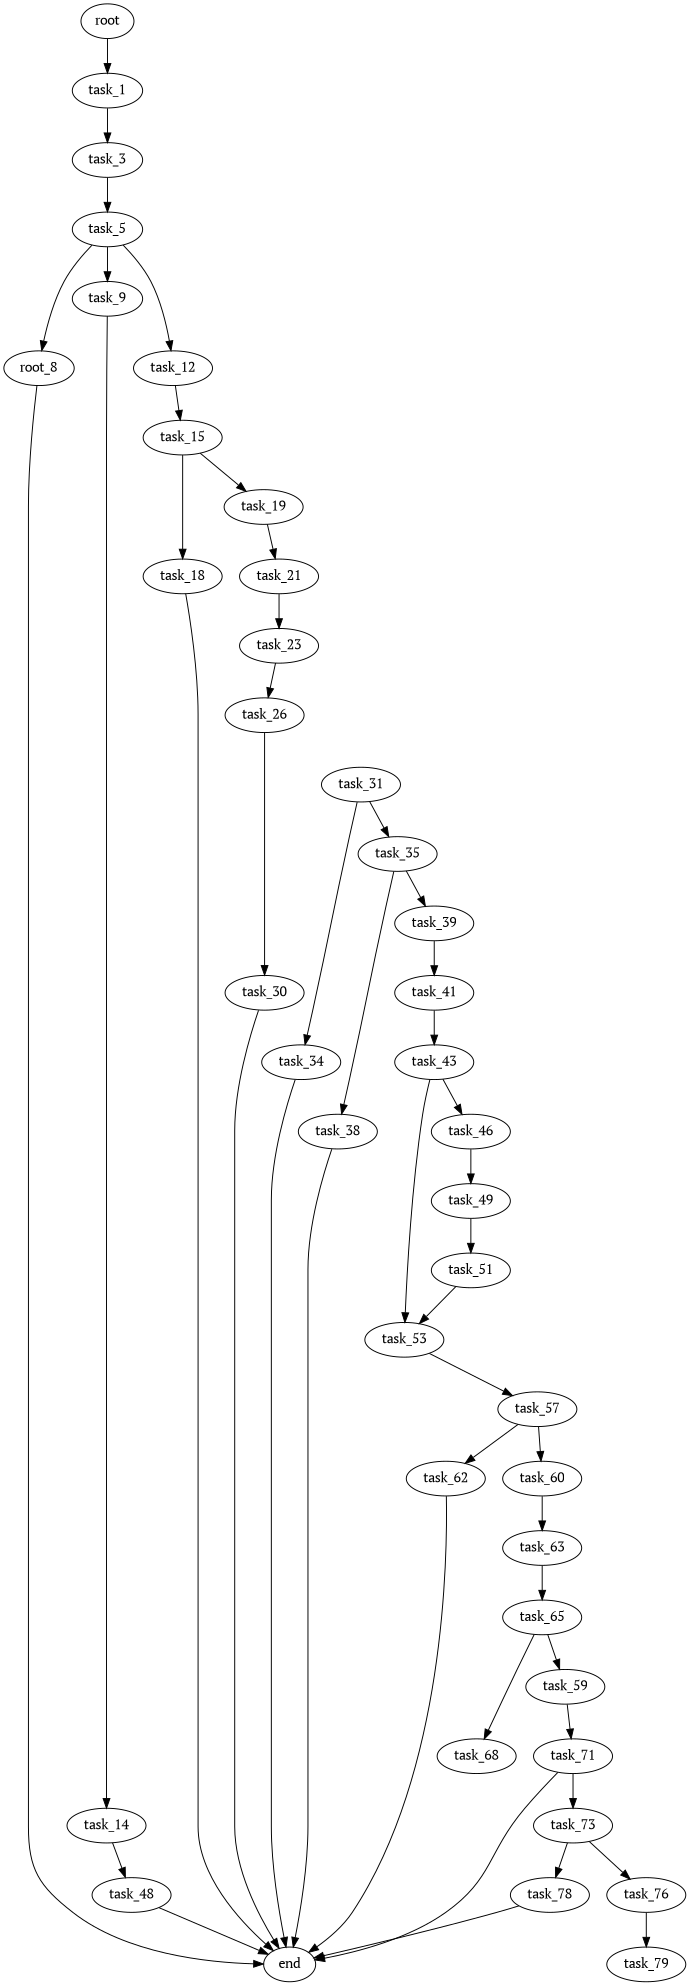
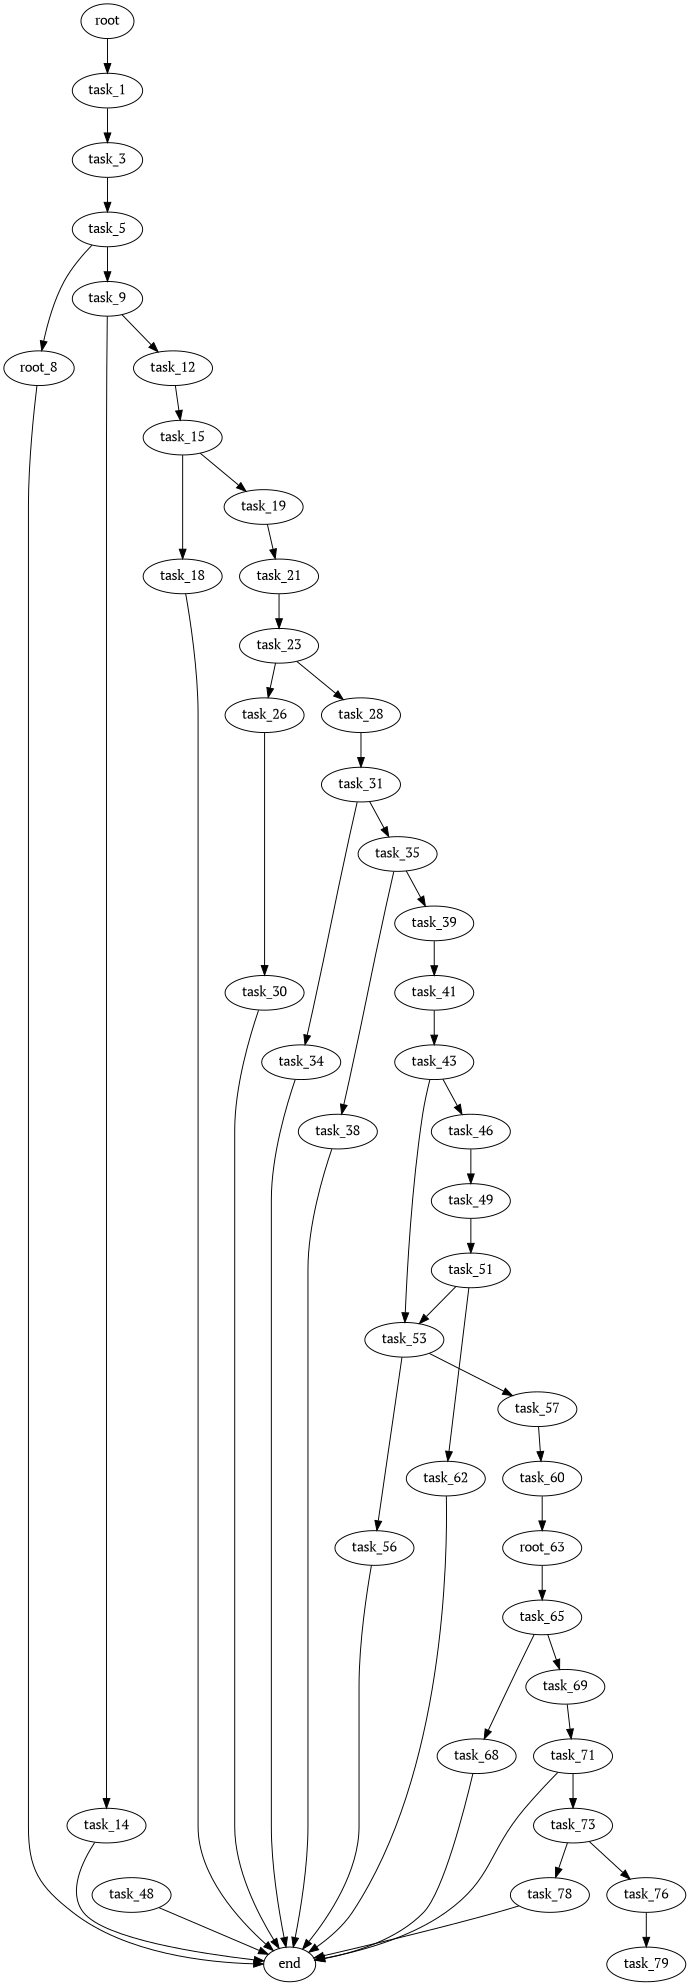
edge "task_5" -> "task_12": now "task_9" -> "task_12"
node "task_28": added
edge "task_57" -> "task_62": now "task_51" -> "task_62"
node "task_56": added
node "task_63": label "task_63" -> "root_63"
node "task_59": label "task_59" -> "task_69"
edge "task_14" -> "task_48": now "task_14" -> "end"
edge "task_68" -> "end": added
